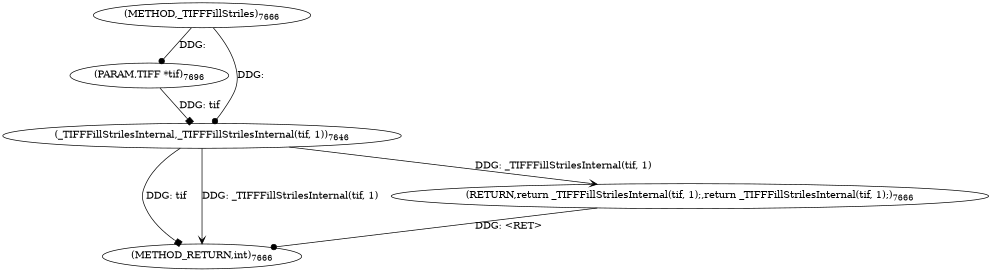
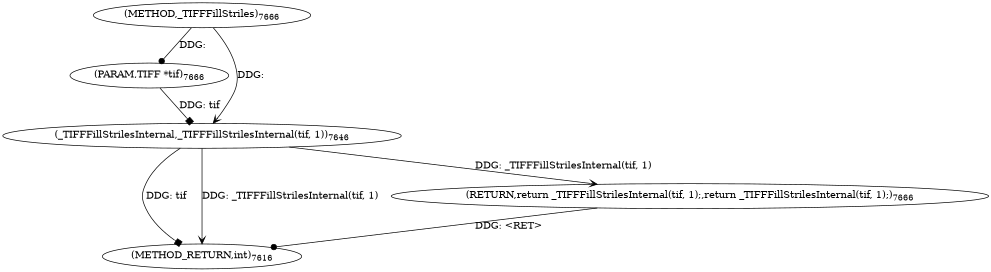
edge "(METHOD,_TIFFFillStriles)" -> "(_TIFFFillStrilesInternal,_TIFFFillStrilesInternal(tif, 1))": arrowhead dot -> vee
node "(PARAM,TIFF *tif)": text "7696" -> "7666"
node "(METHOD_RETURN,int)": text "7666" -> "7616"
